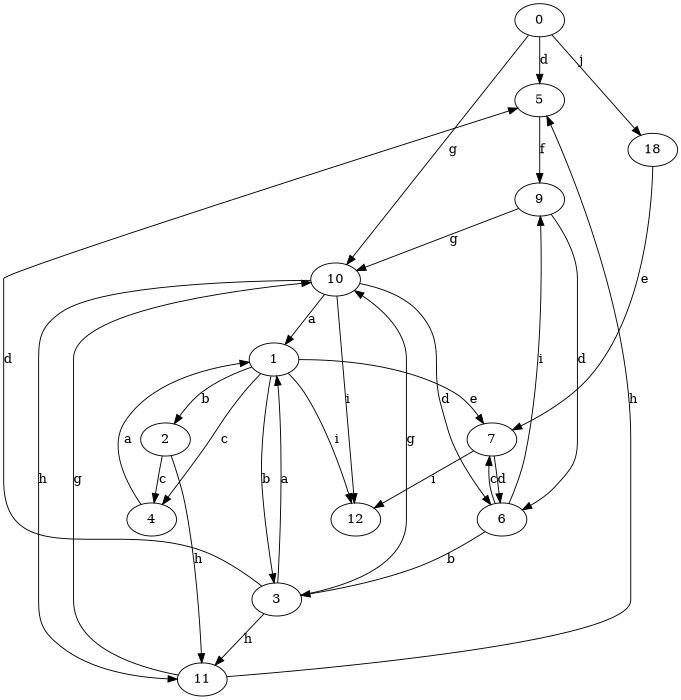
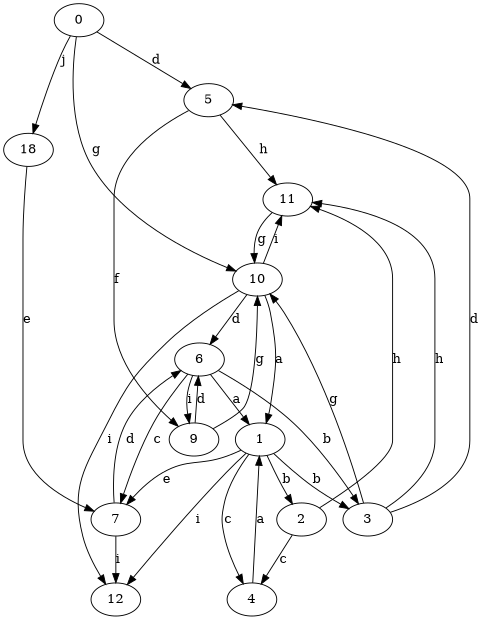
edge "10" -> "11": label "h" -> "i"
edge "3" -> "1": now "6" -> "1"
edge "11" -> "5": reversed
